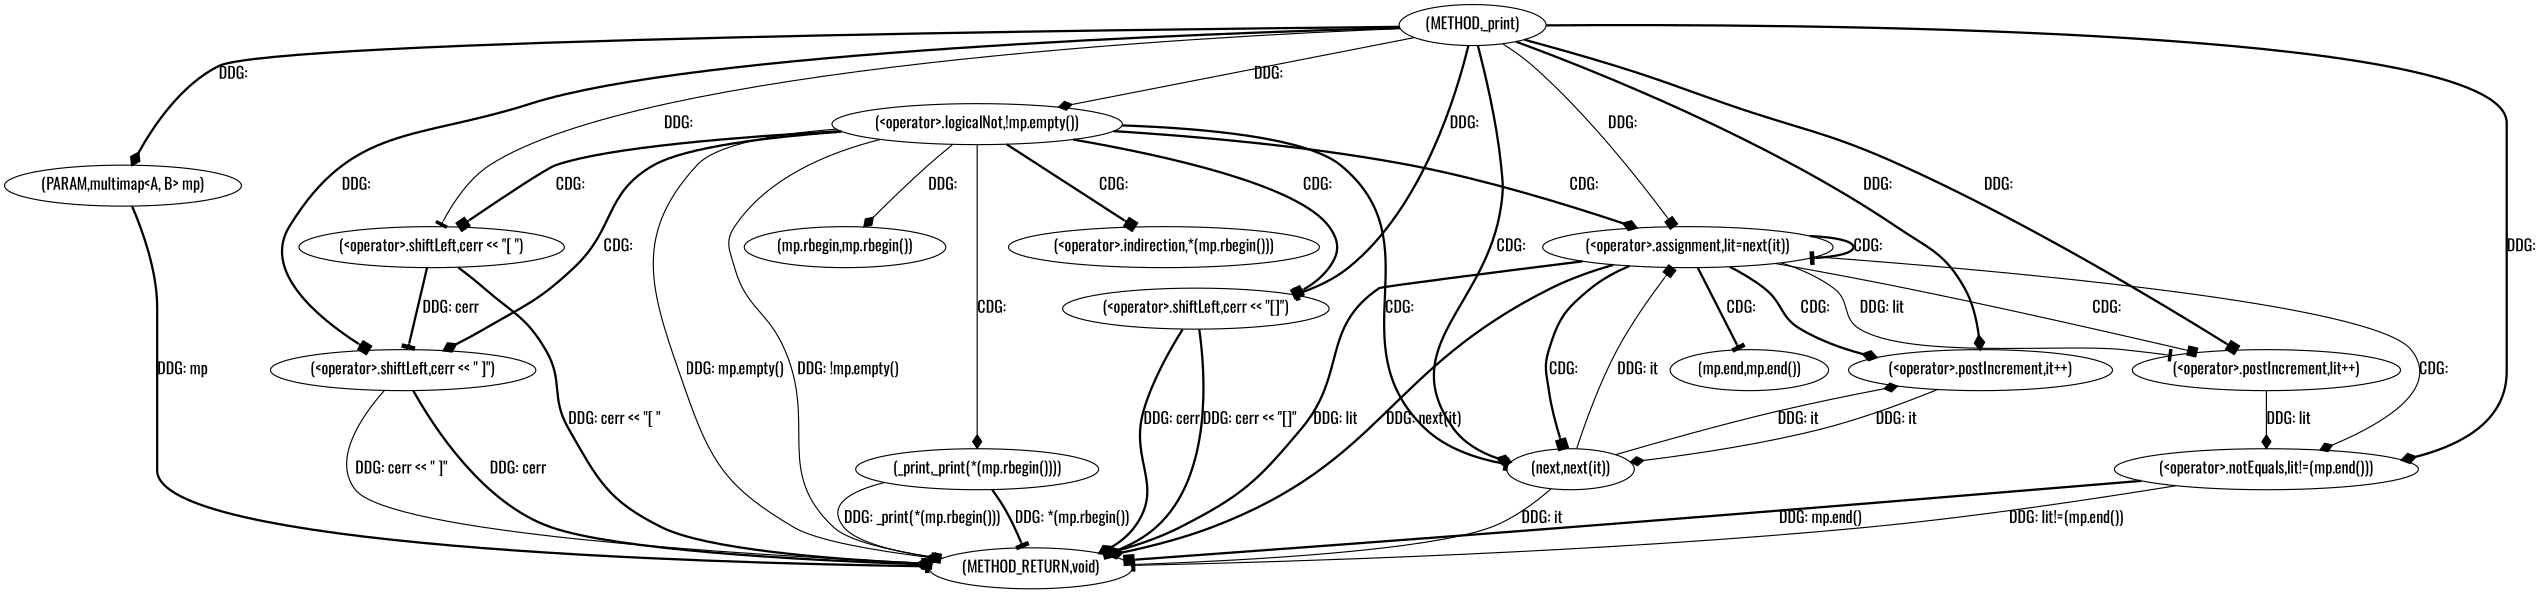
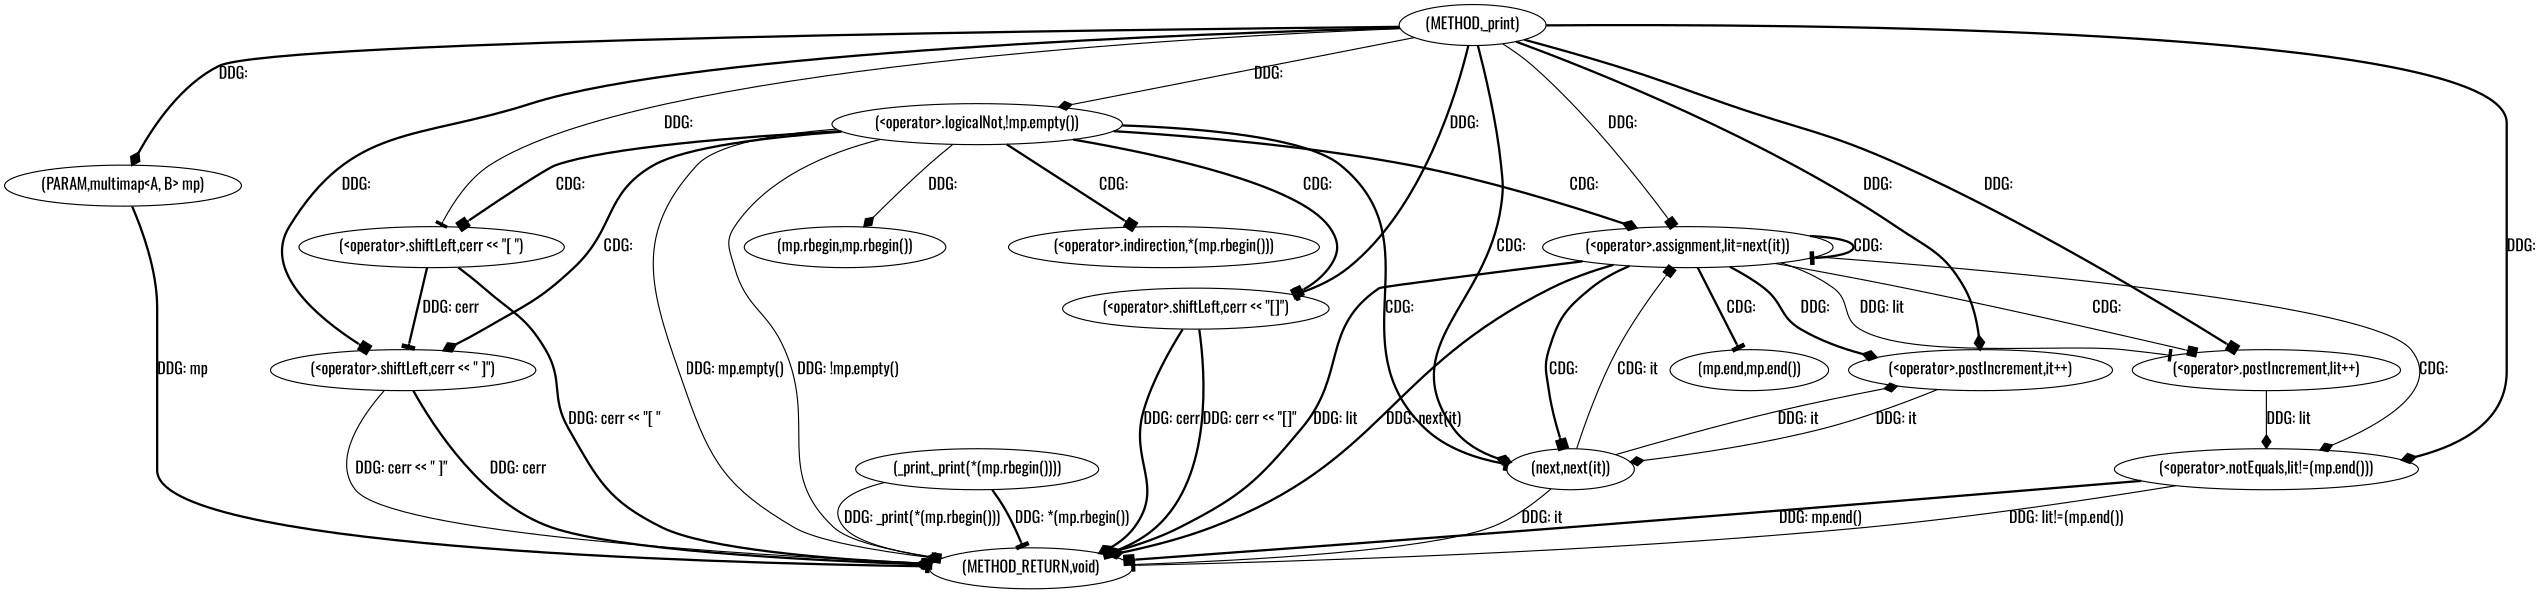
edge "(<operator>.logicalNot,!mp.empty())" -> "(_print,_print(*(mp.rbegin())))": removed, label "CDG:"
edge "(<operator>.assignment,lit=next(it))" -> "(<operator>.postIncrement,it++)": label "CDG: " -> "DDG: "
edge "(next,next(it))" -> "(<operator>.assignment,lit=next(it))": label "DDG: it" -> "CDG: it"
